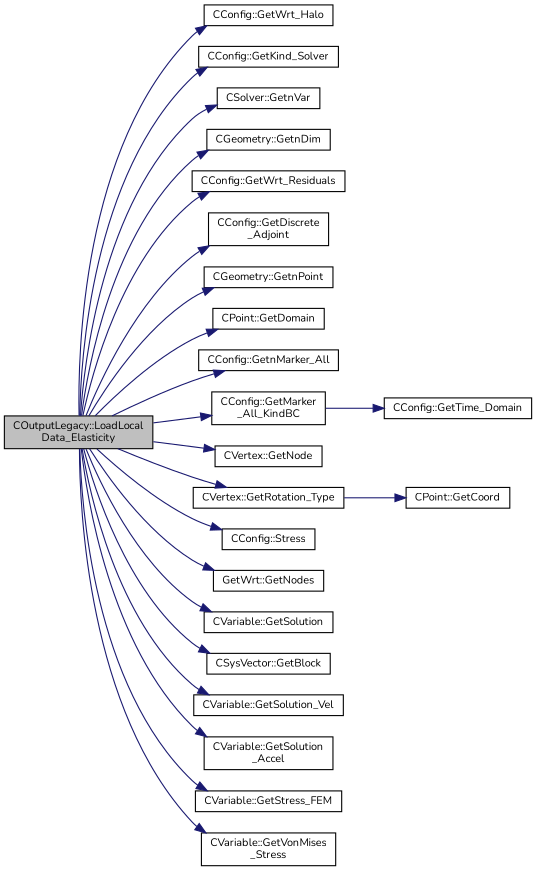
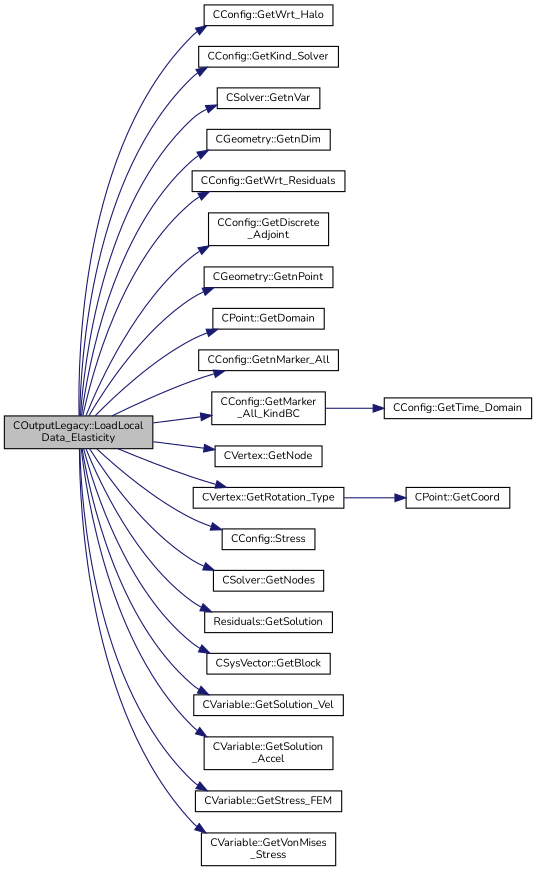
node "GetWrt::GetNodes": label "GetWrt::GetNodes" -> "CSolver::GetNodes"
node "CVariable::GetSolution": label "CVariable::GetSolution" -> "Residuals::GetSolution"
